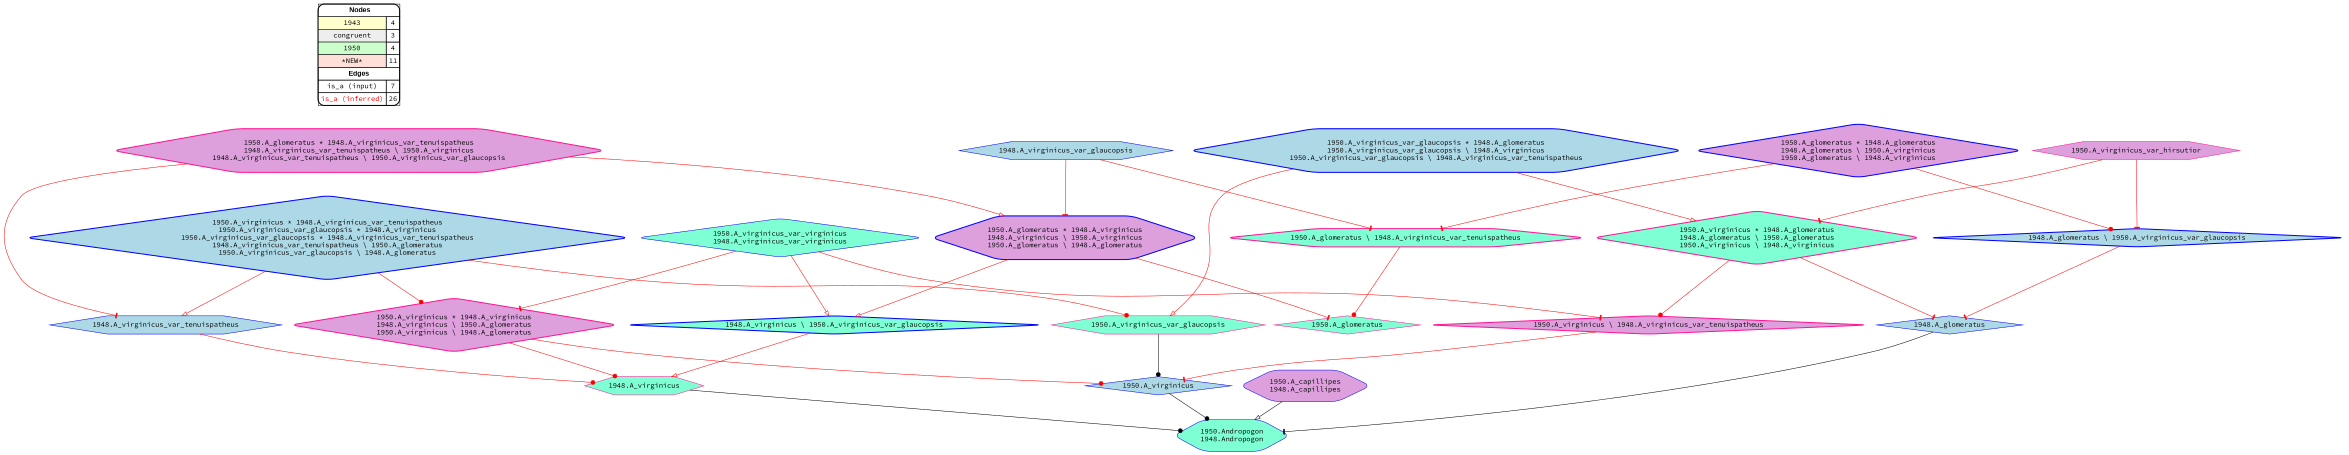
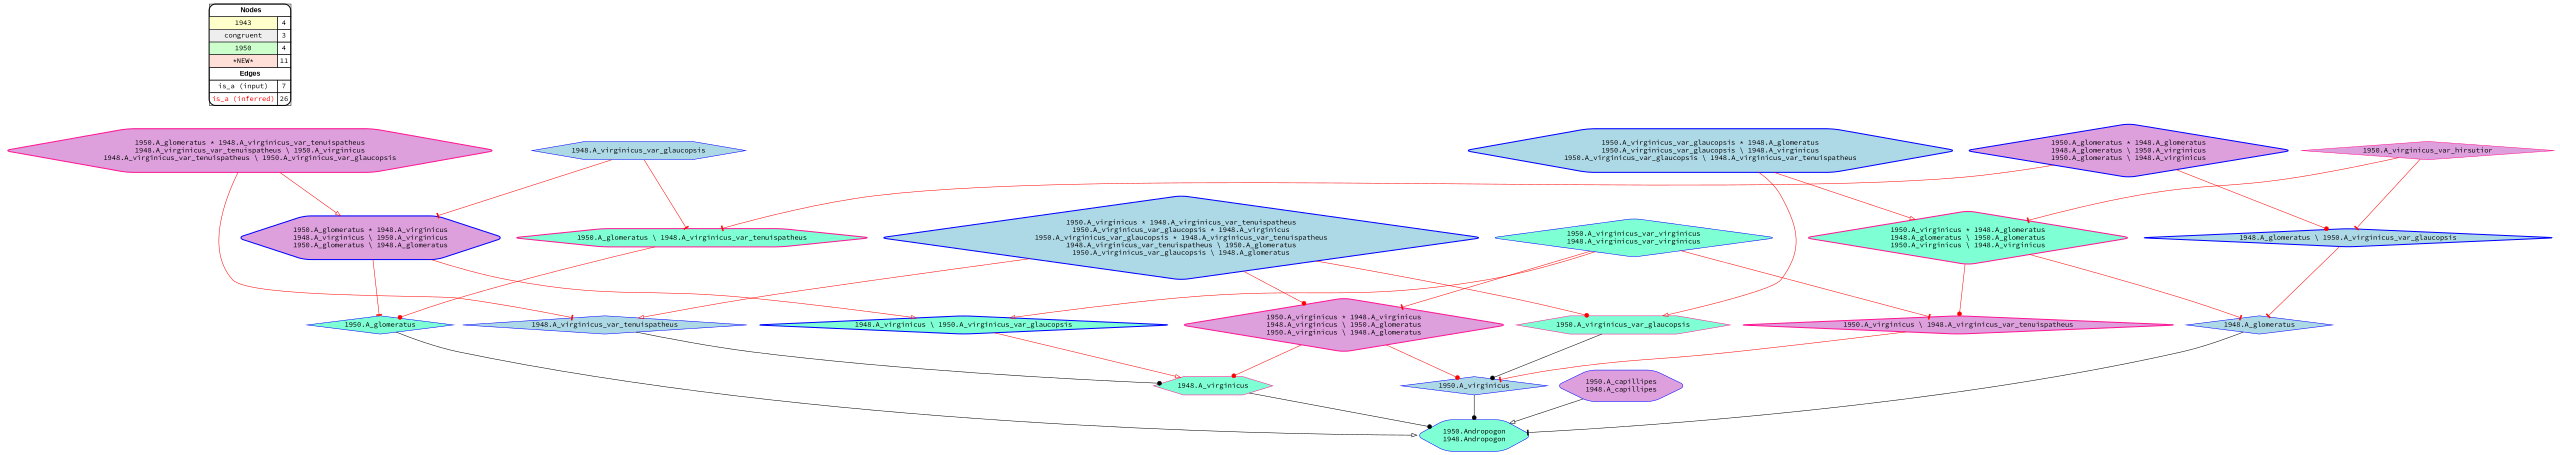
node "1950.A_virginicus_var_hirsutior": shape hexagon -> diamond
node "1948.A_virginicus_var_tenuispatheus": shape hexagon -> diamond
node "1950.A_glomeratus": color deeppink -> blue
edge "1948.A_virginicus_var_tenuispatheus" -> "1948.A_virginicus": color #ff0000 -> #000000
edge "1950.A_glomeratus" -> "1950.Andropogon 1948.Andropogon": added
